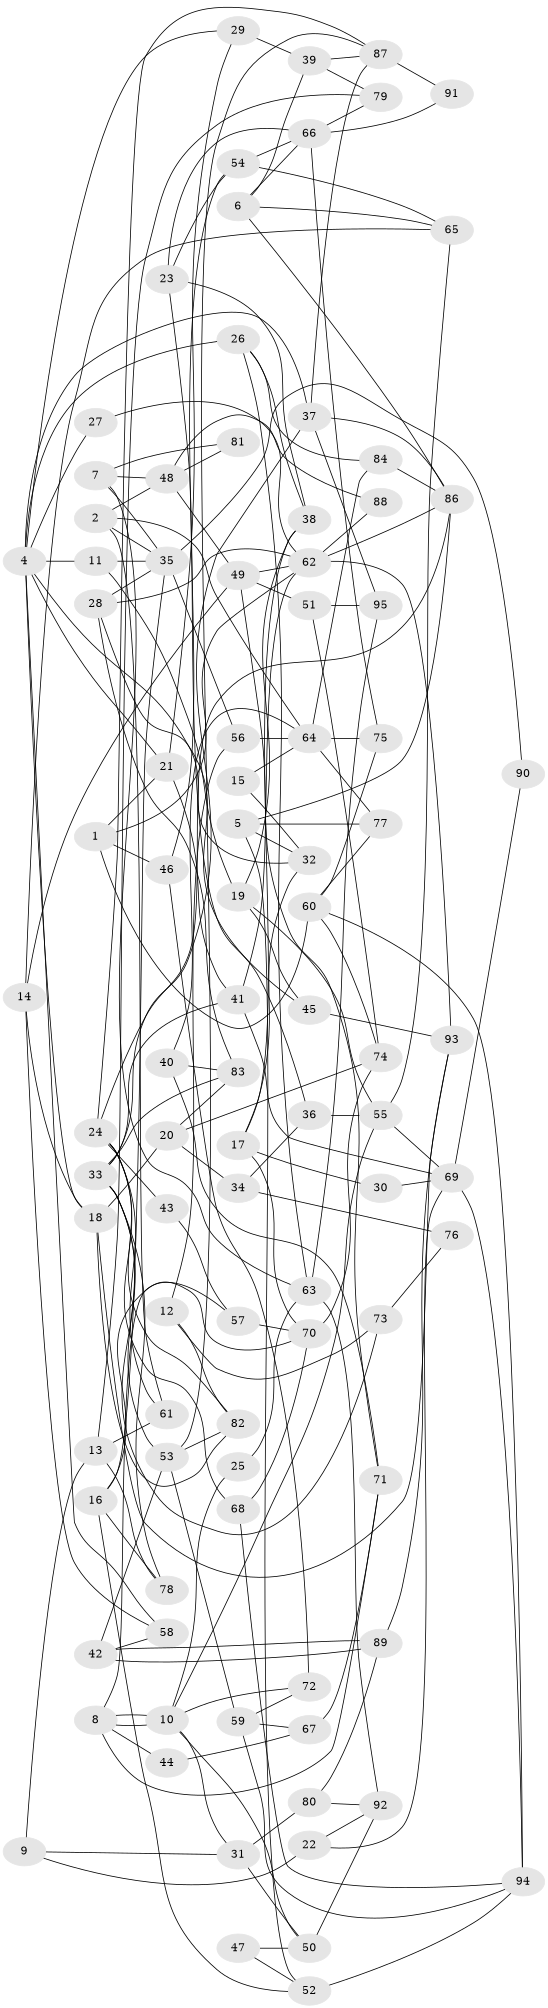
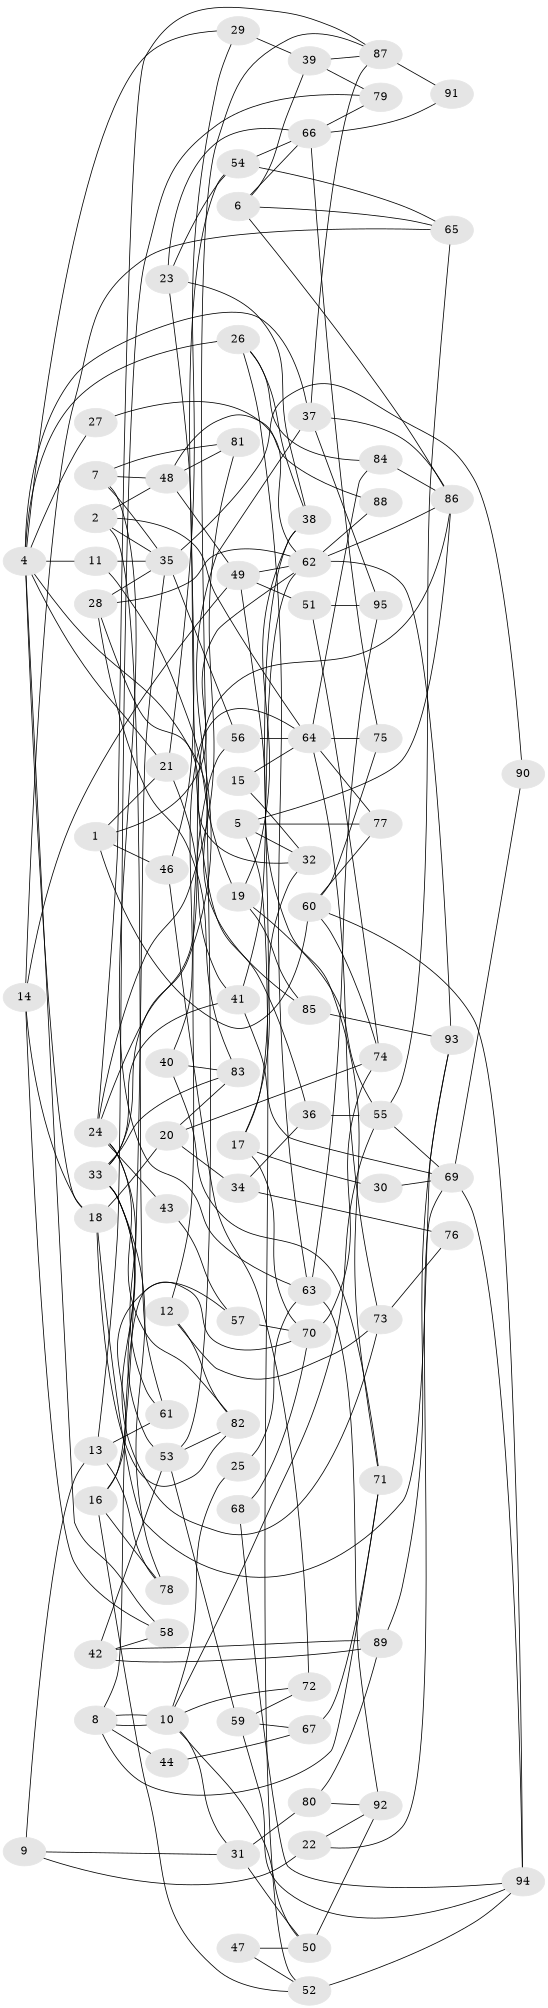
node "45": label "45" -> "85"
edge "64" -- "73": added
edge "24" -- "68": now "24" -- "81"
